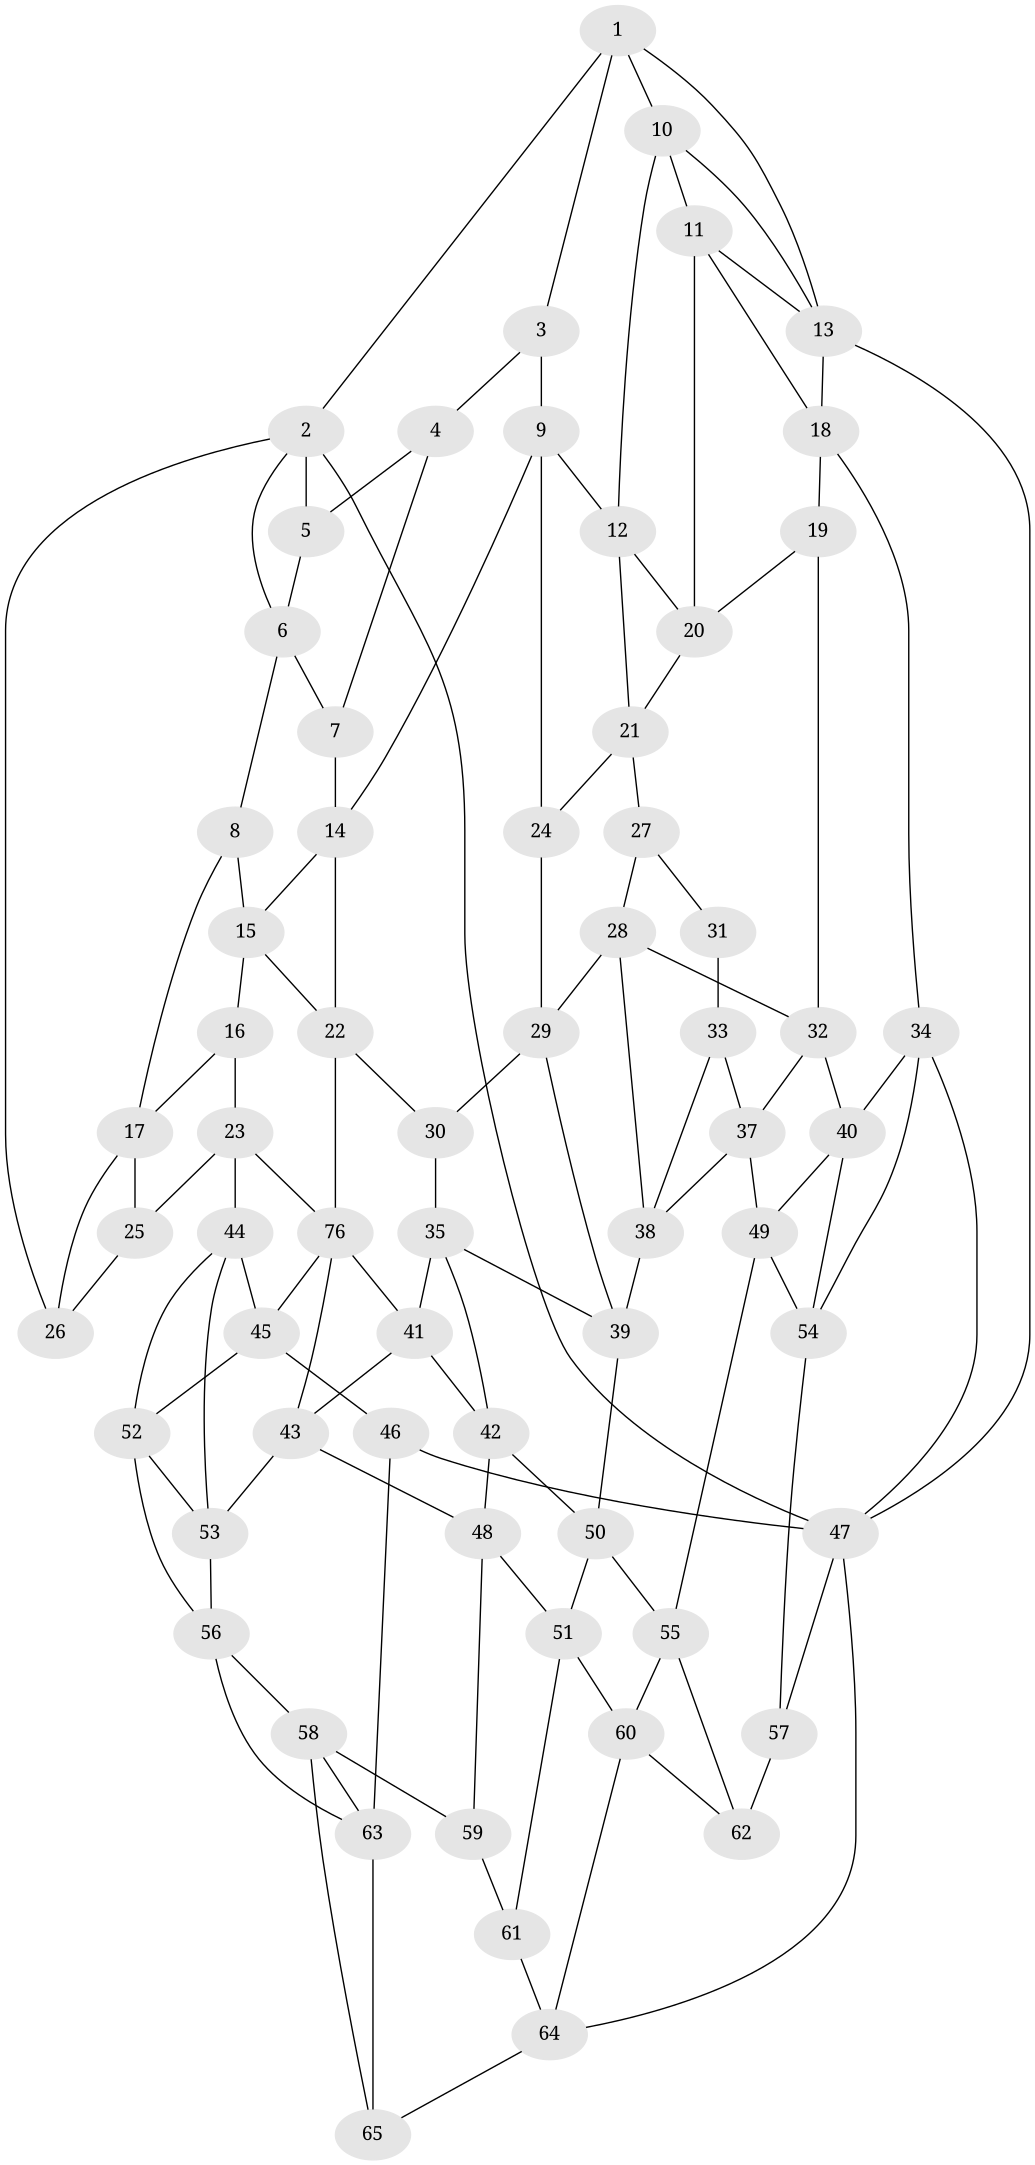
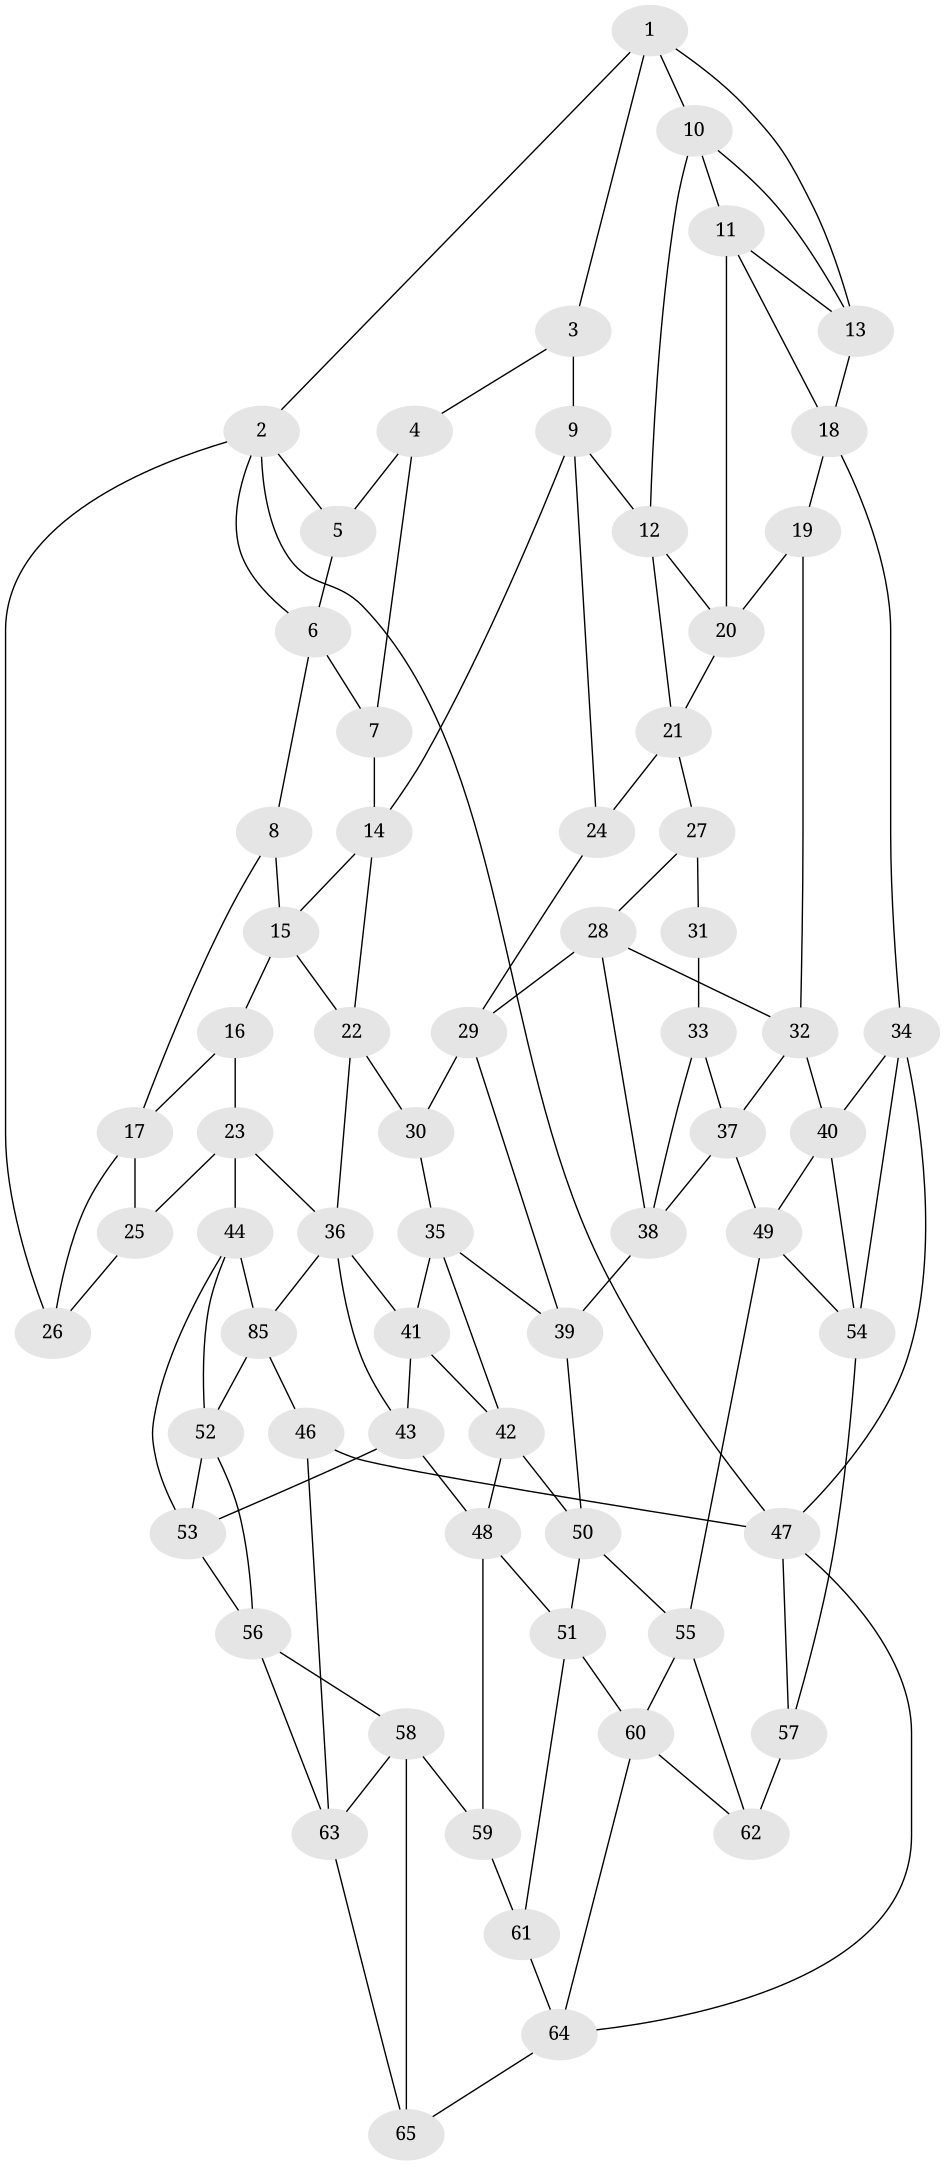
edge "13" -- "47": removed
node "76": label "76" -> "36"
node "45": label "45" -> "85"
